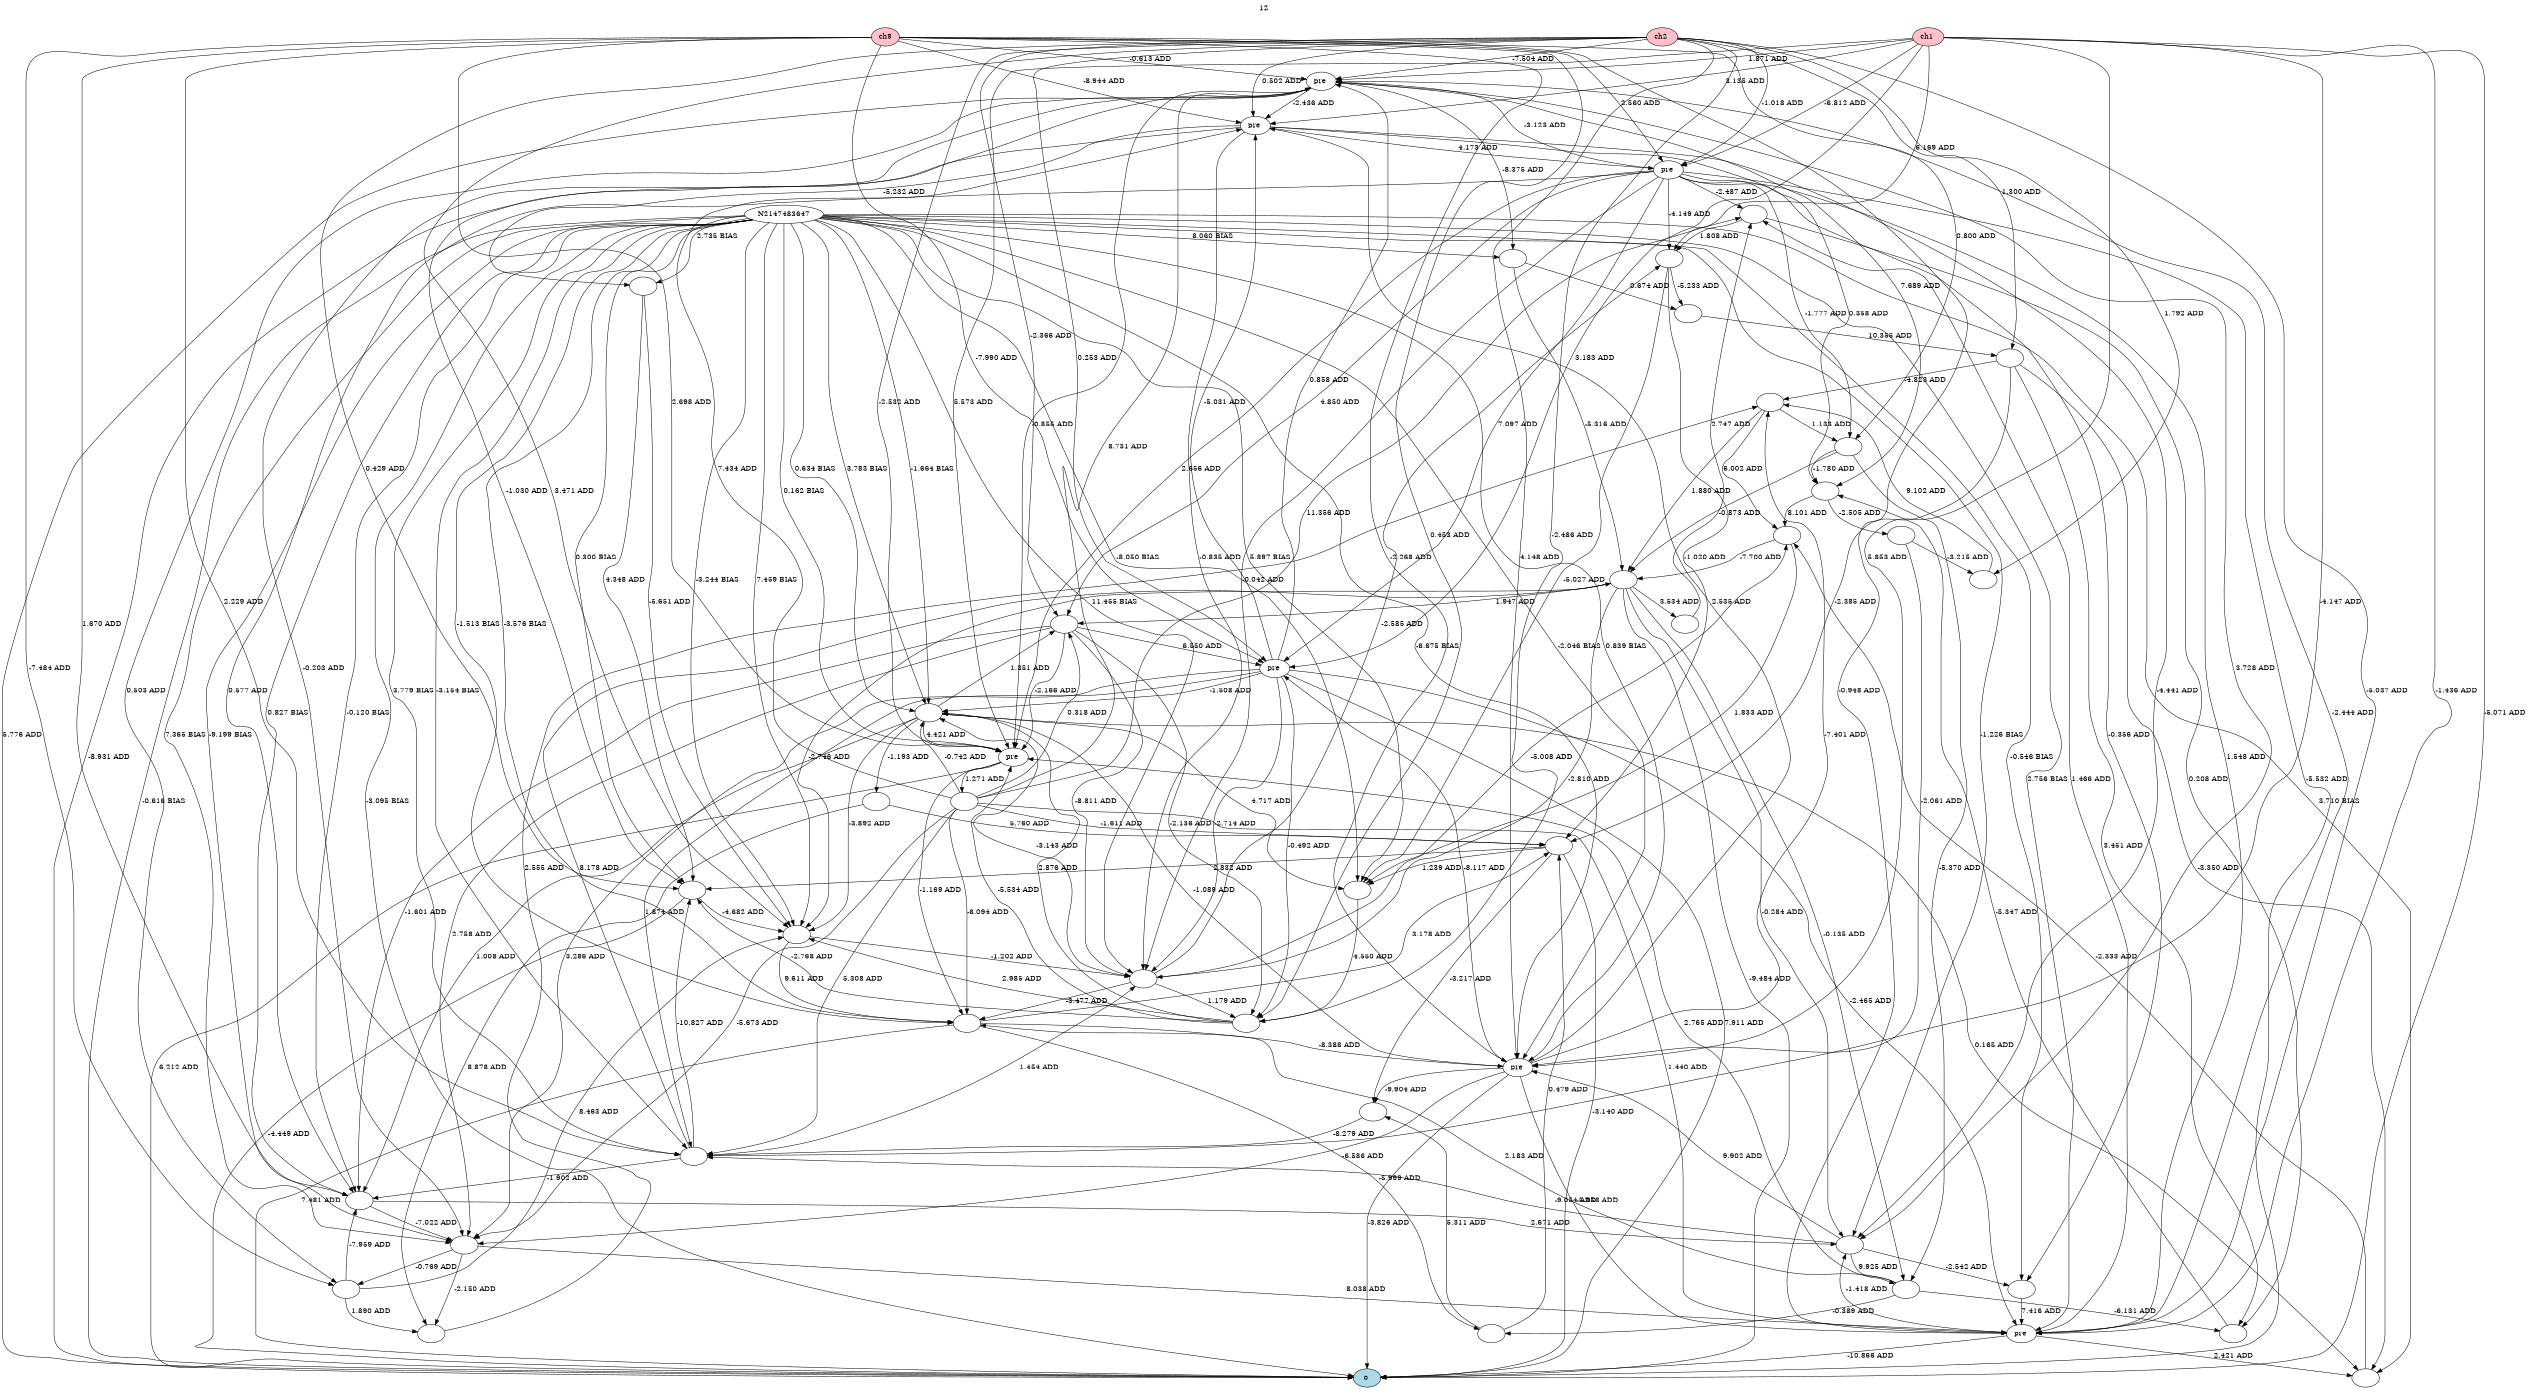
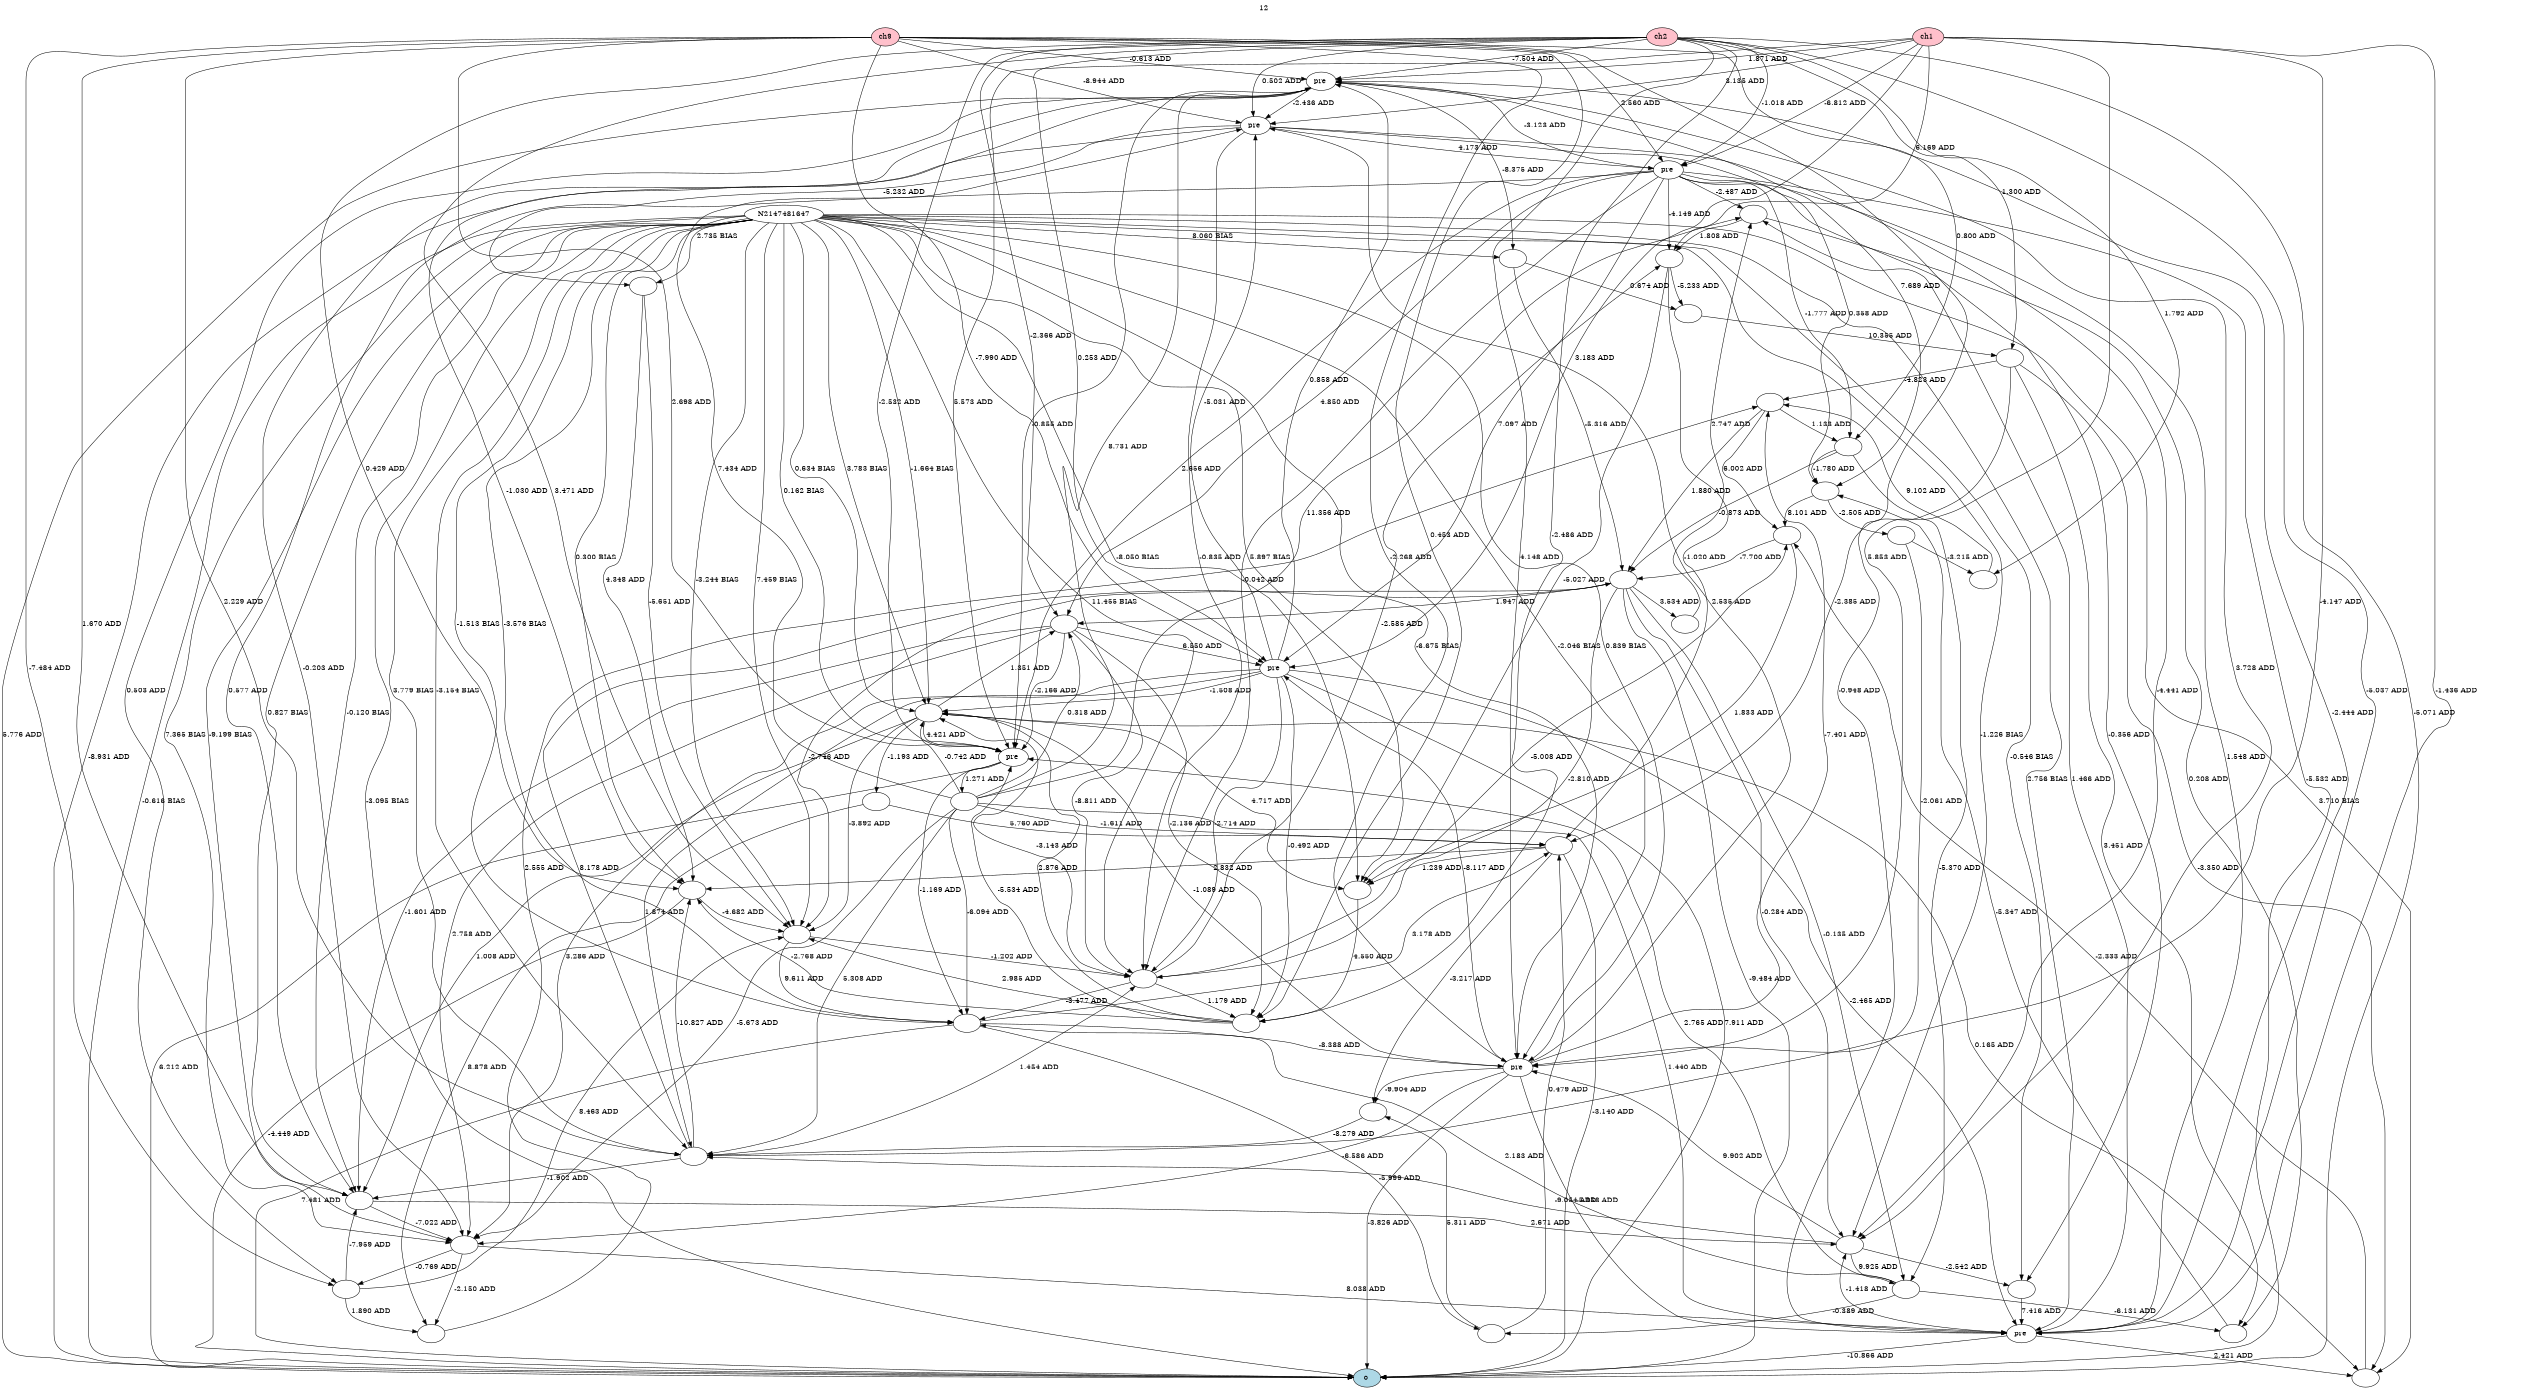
node "N2147483647": label "N2147483647" -> "N2147481647"
edge "ch1" -> "o": now "ch2" -> "o"
